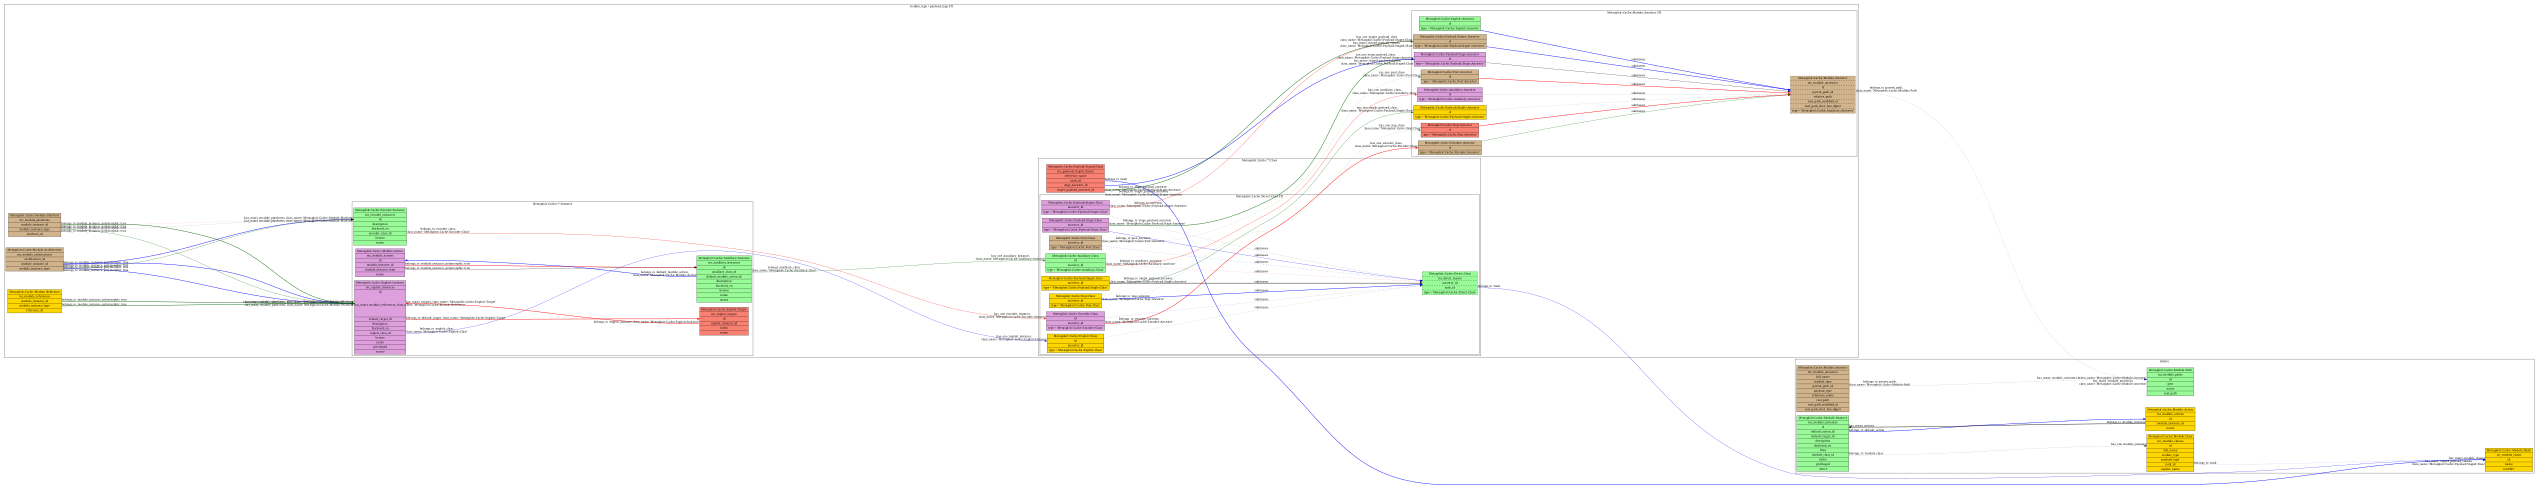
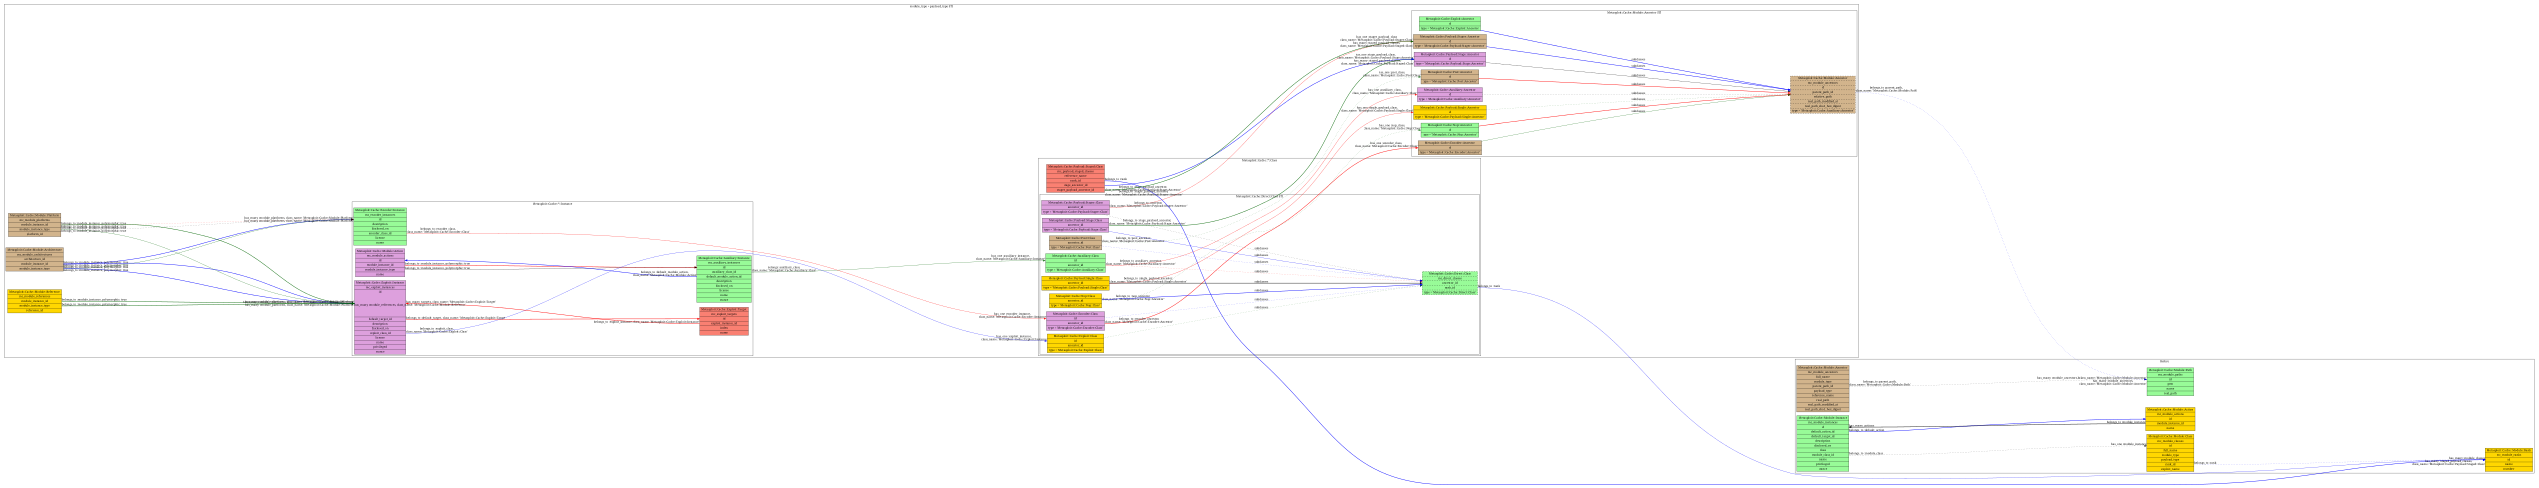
node "Metasploit::Cache::Nop::Ancestor": fillcolor salmon -> palegreen
edge "Metasploit::Cache::Payload::Single::Class" -> "Metasploit::Cache::Payload::Single::Ancestor": color darkgreen -> red
